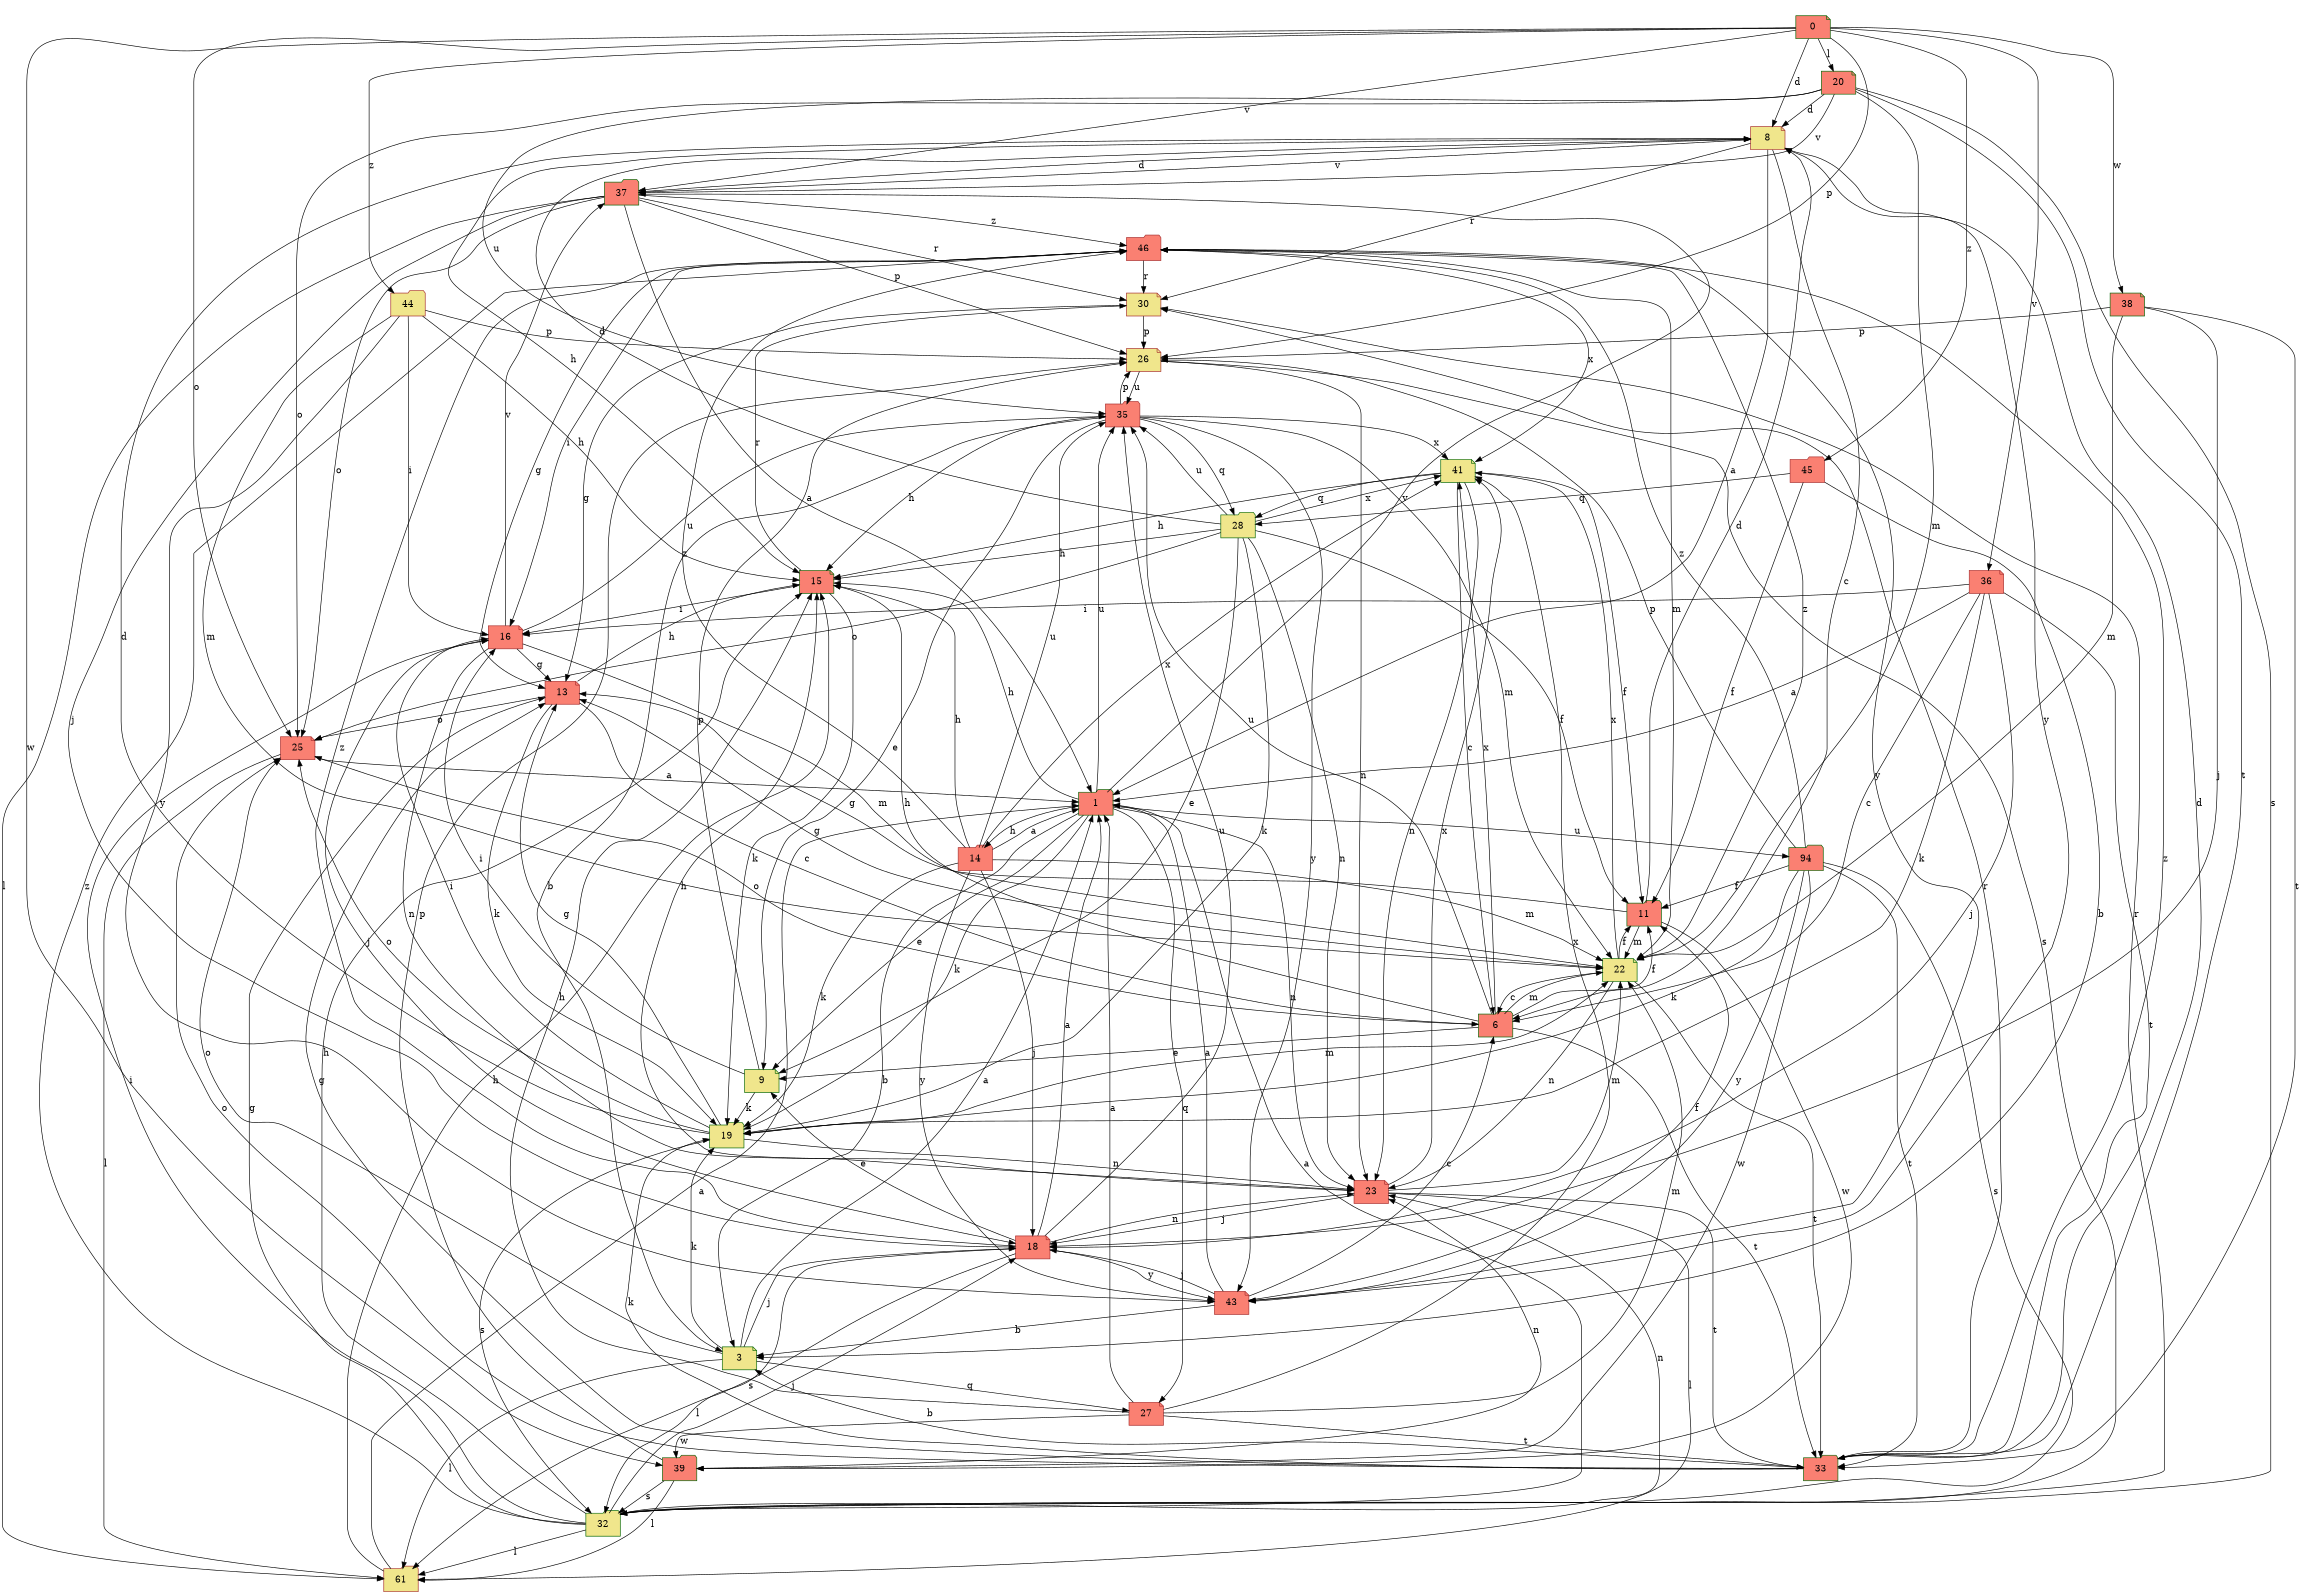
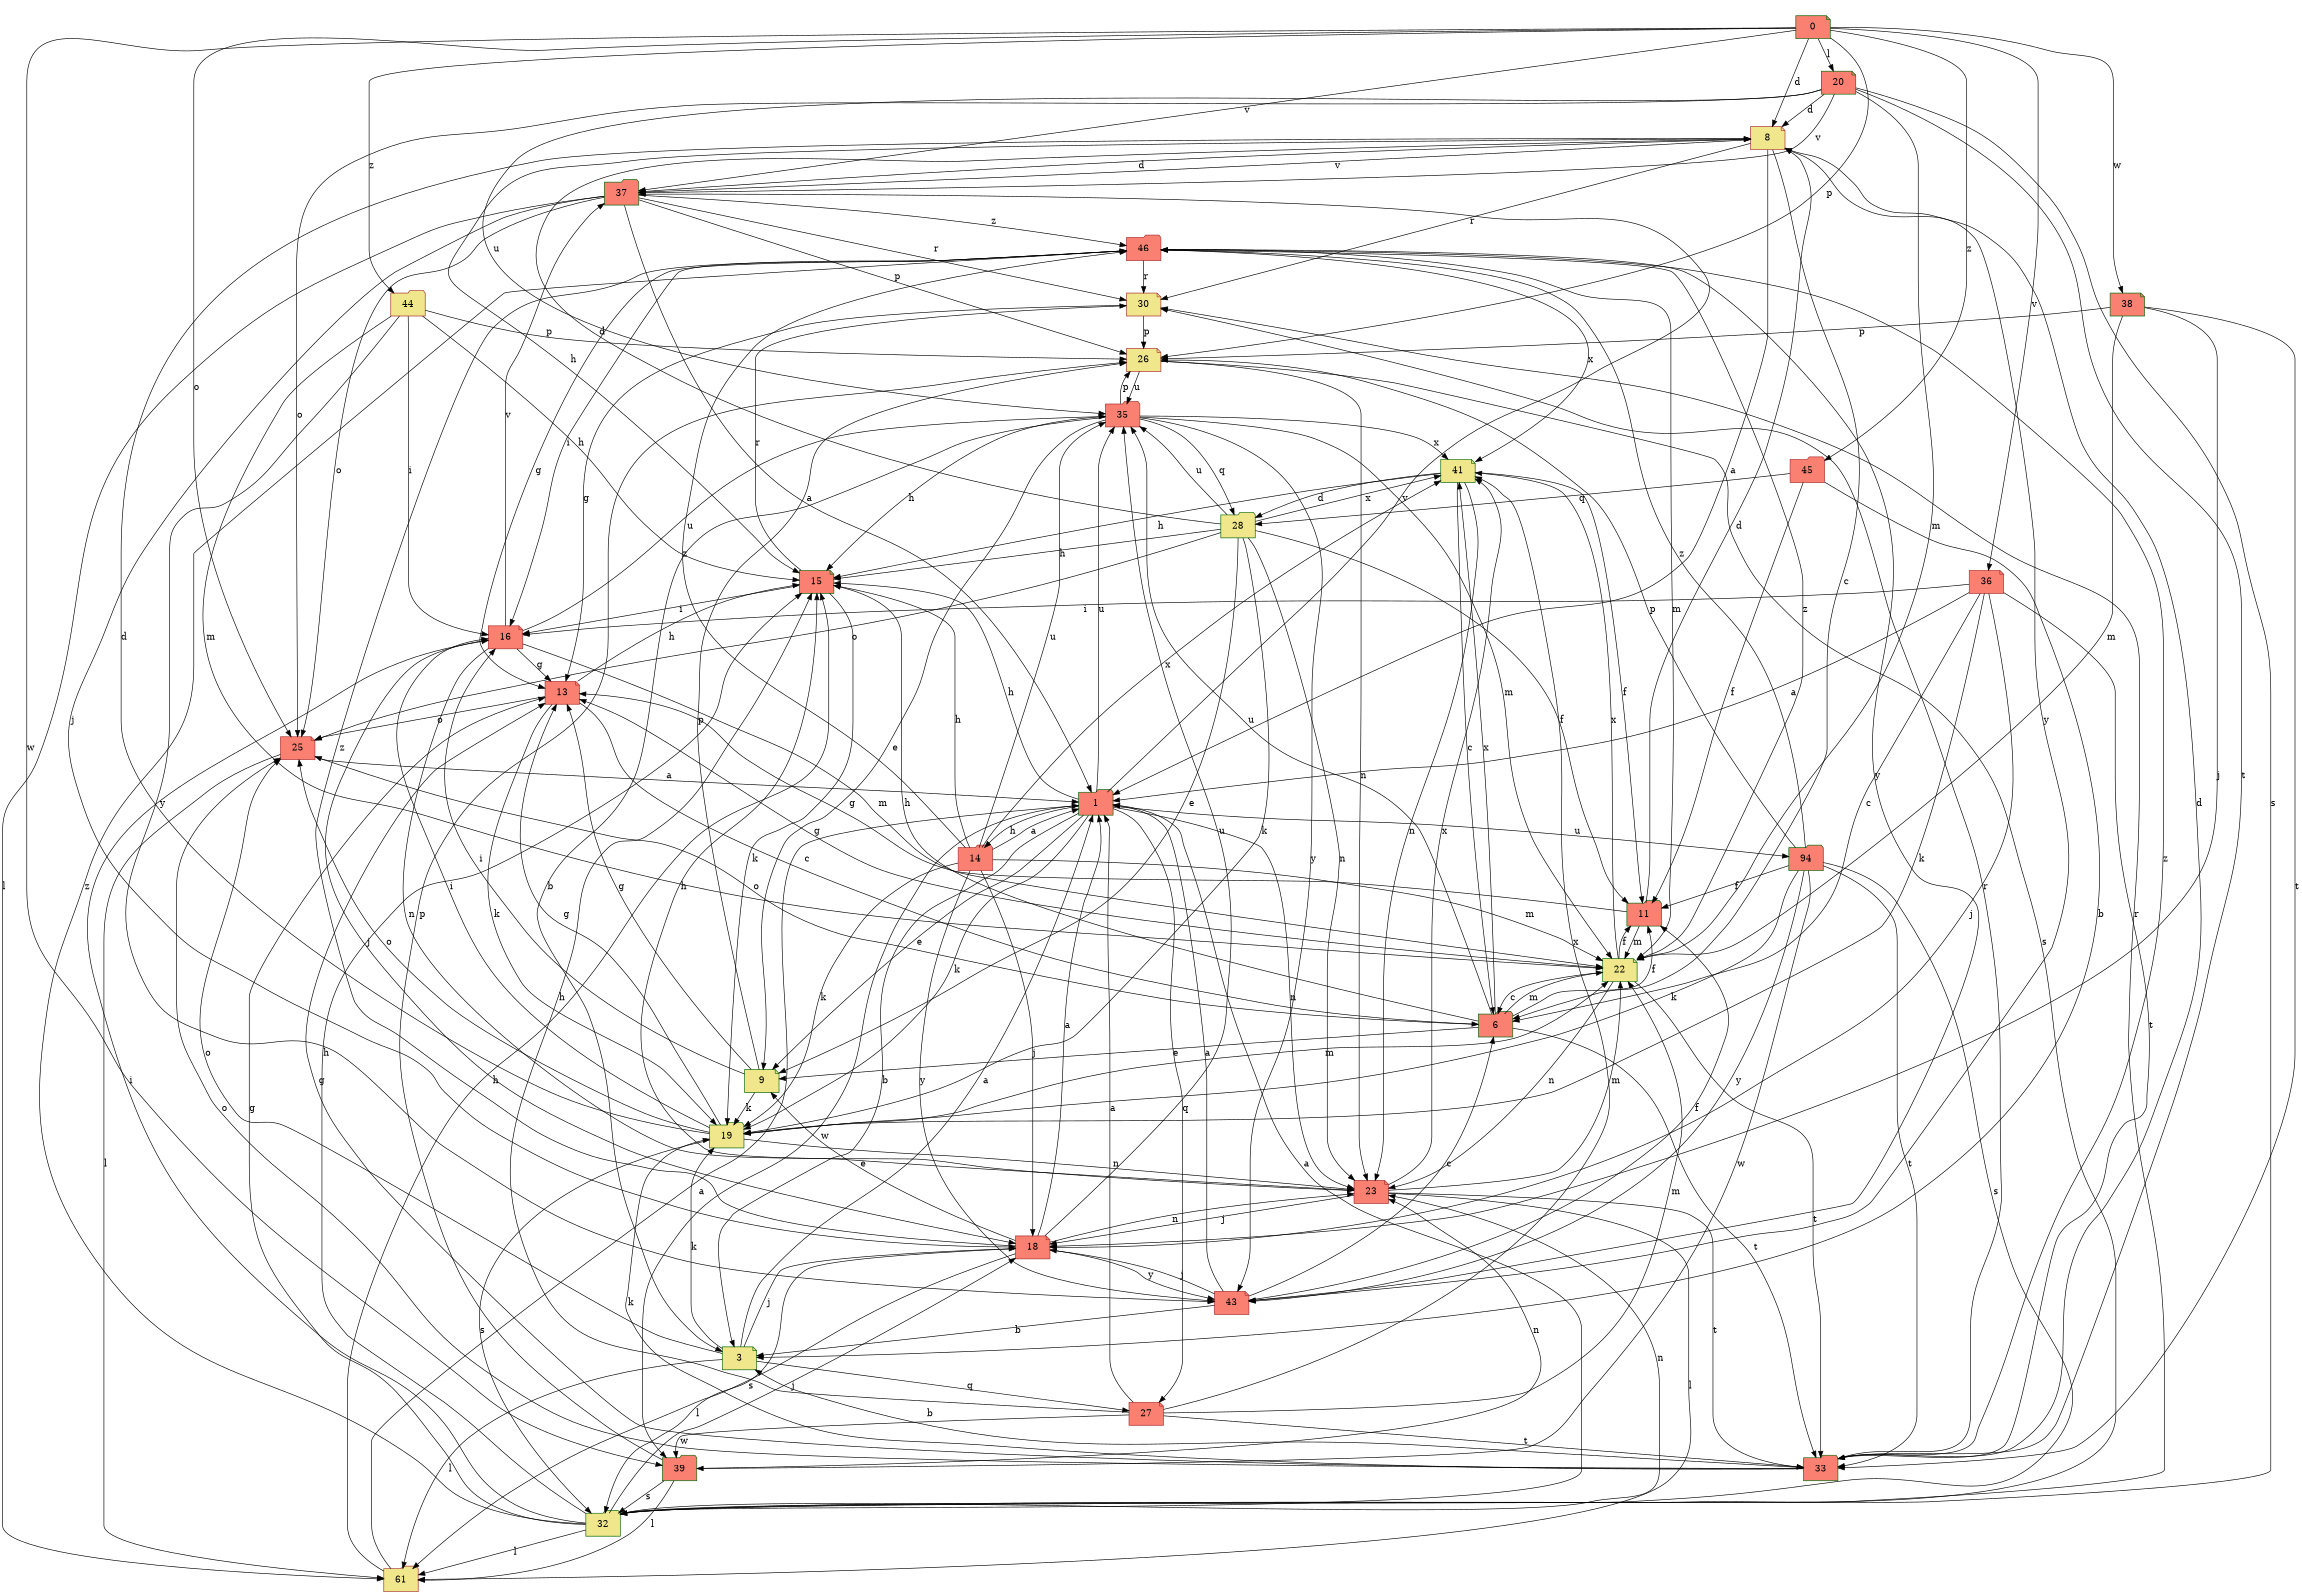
edge "41" -> "28": label "q" -> "d"
edge "9" -> "13": added, label "g"
edge "11" -> "39": now "1" -> "39"
